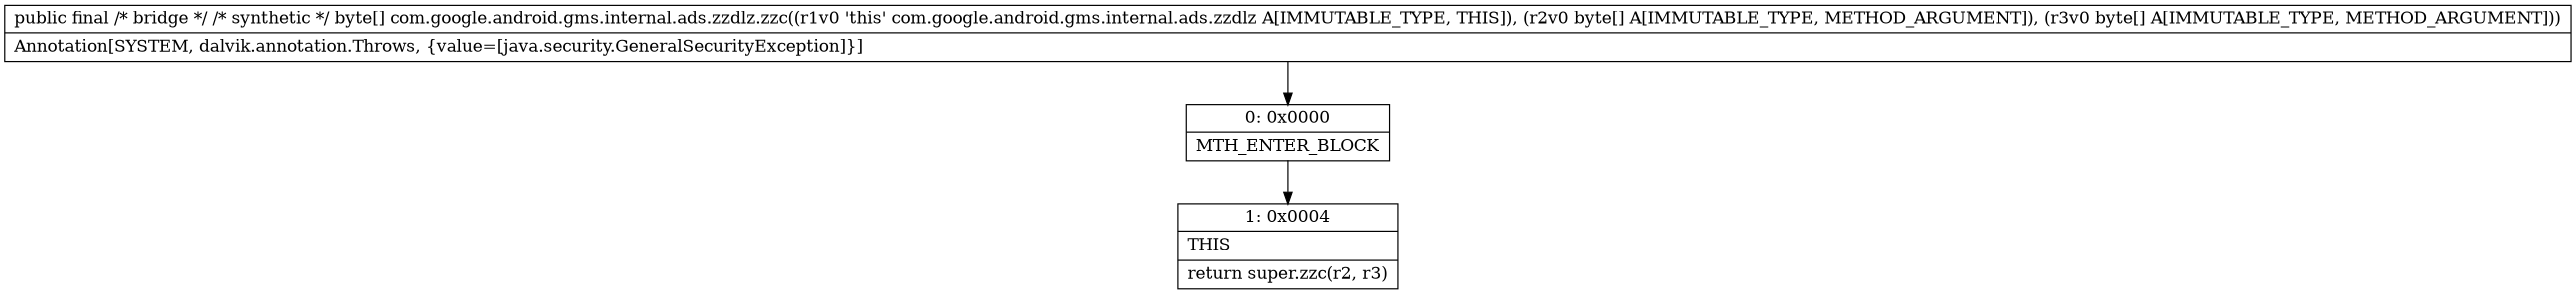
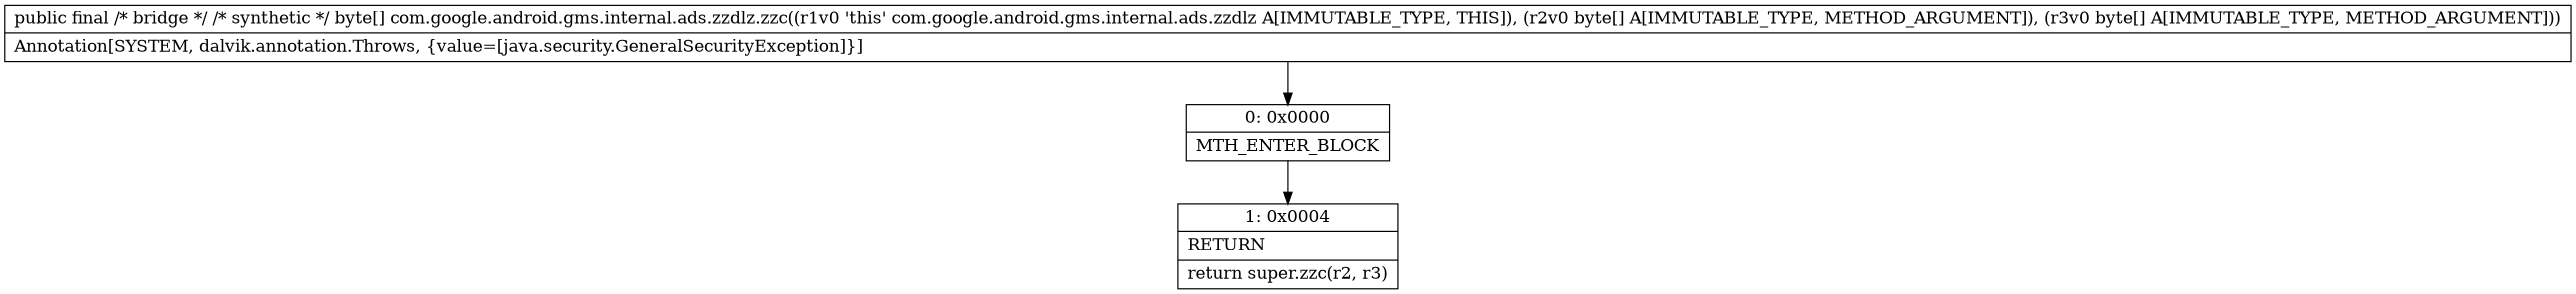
node "1: 0x0004": text "THIS" -> "RETURN"
